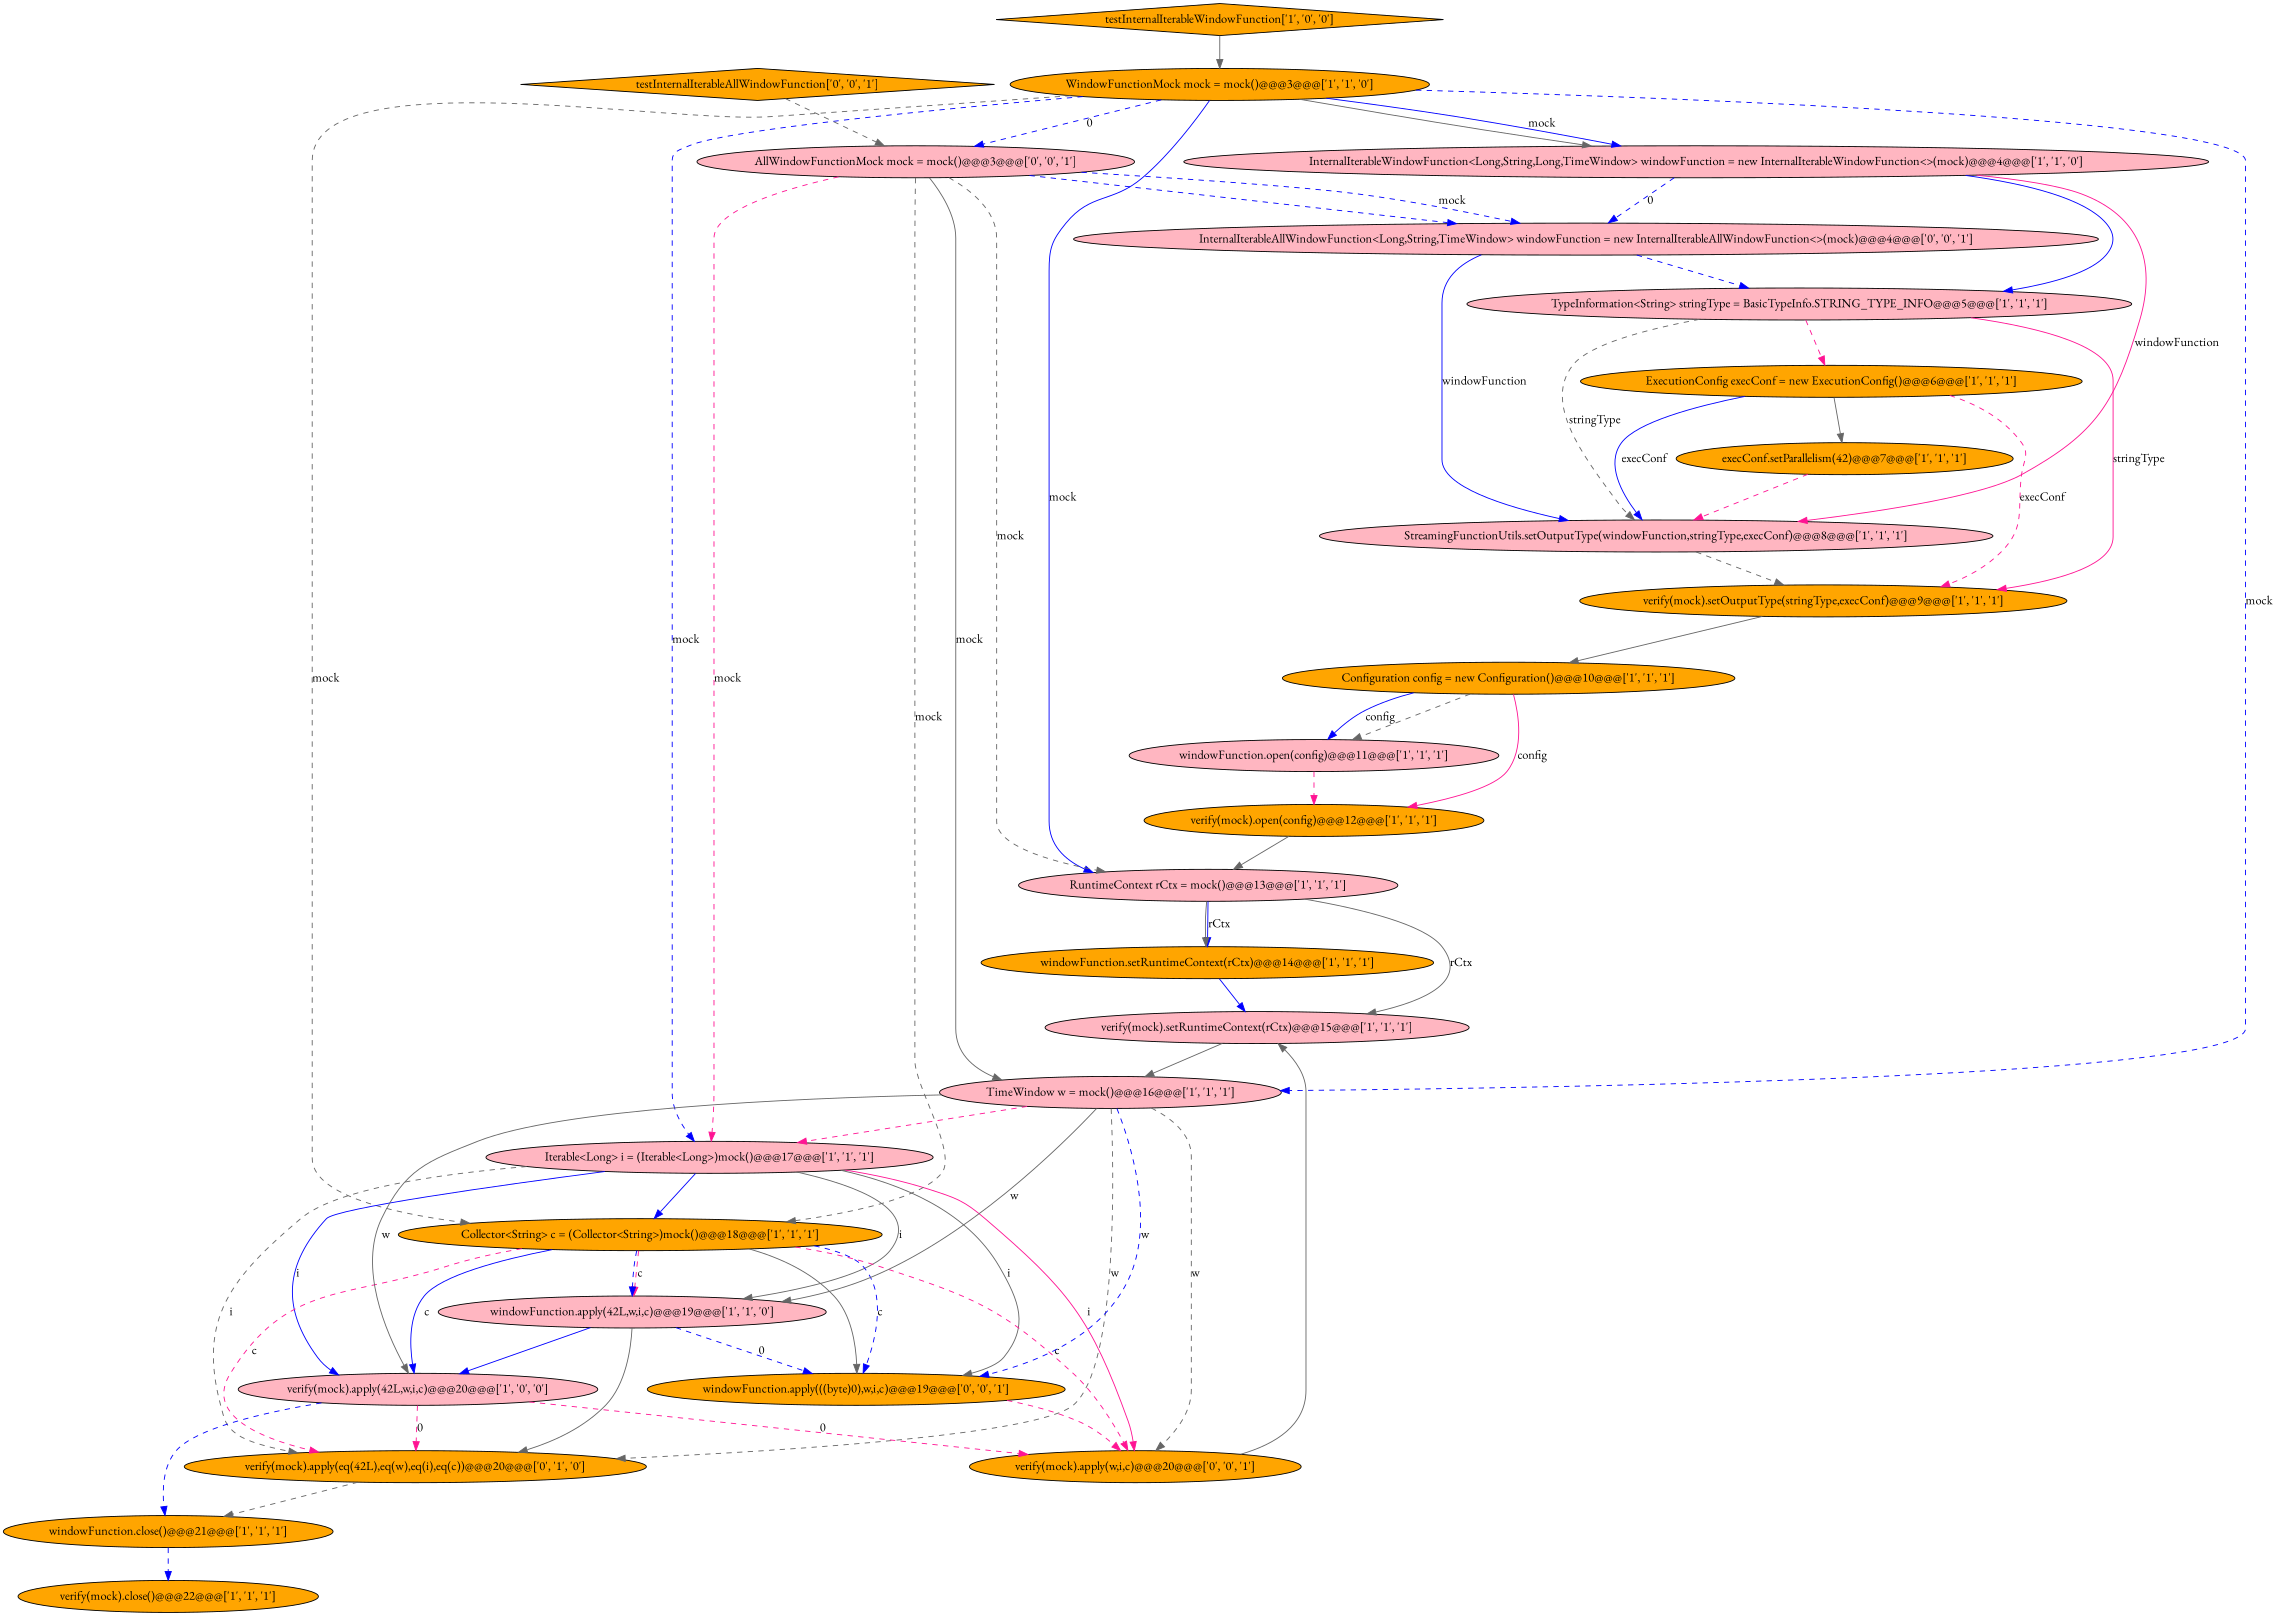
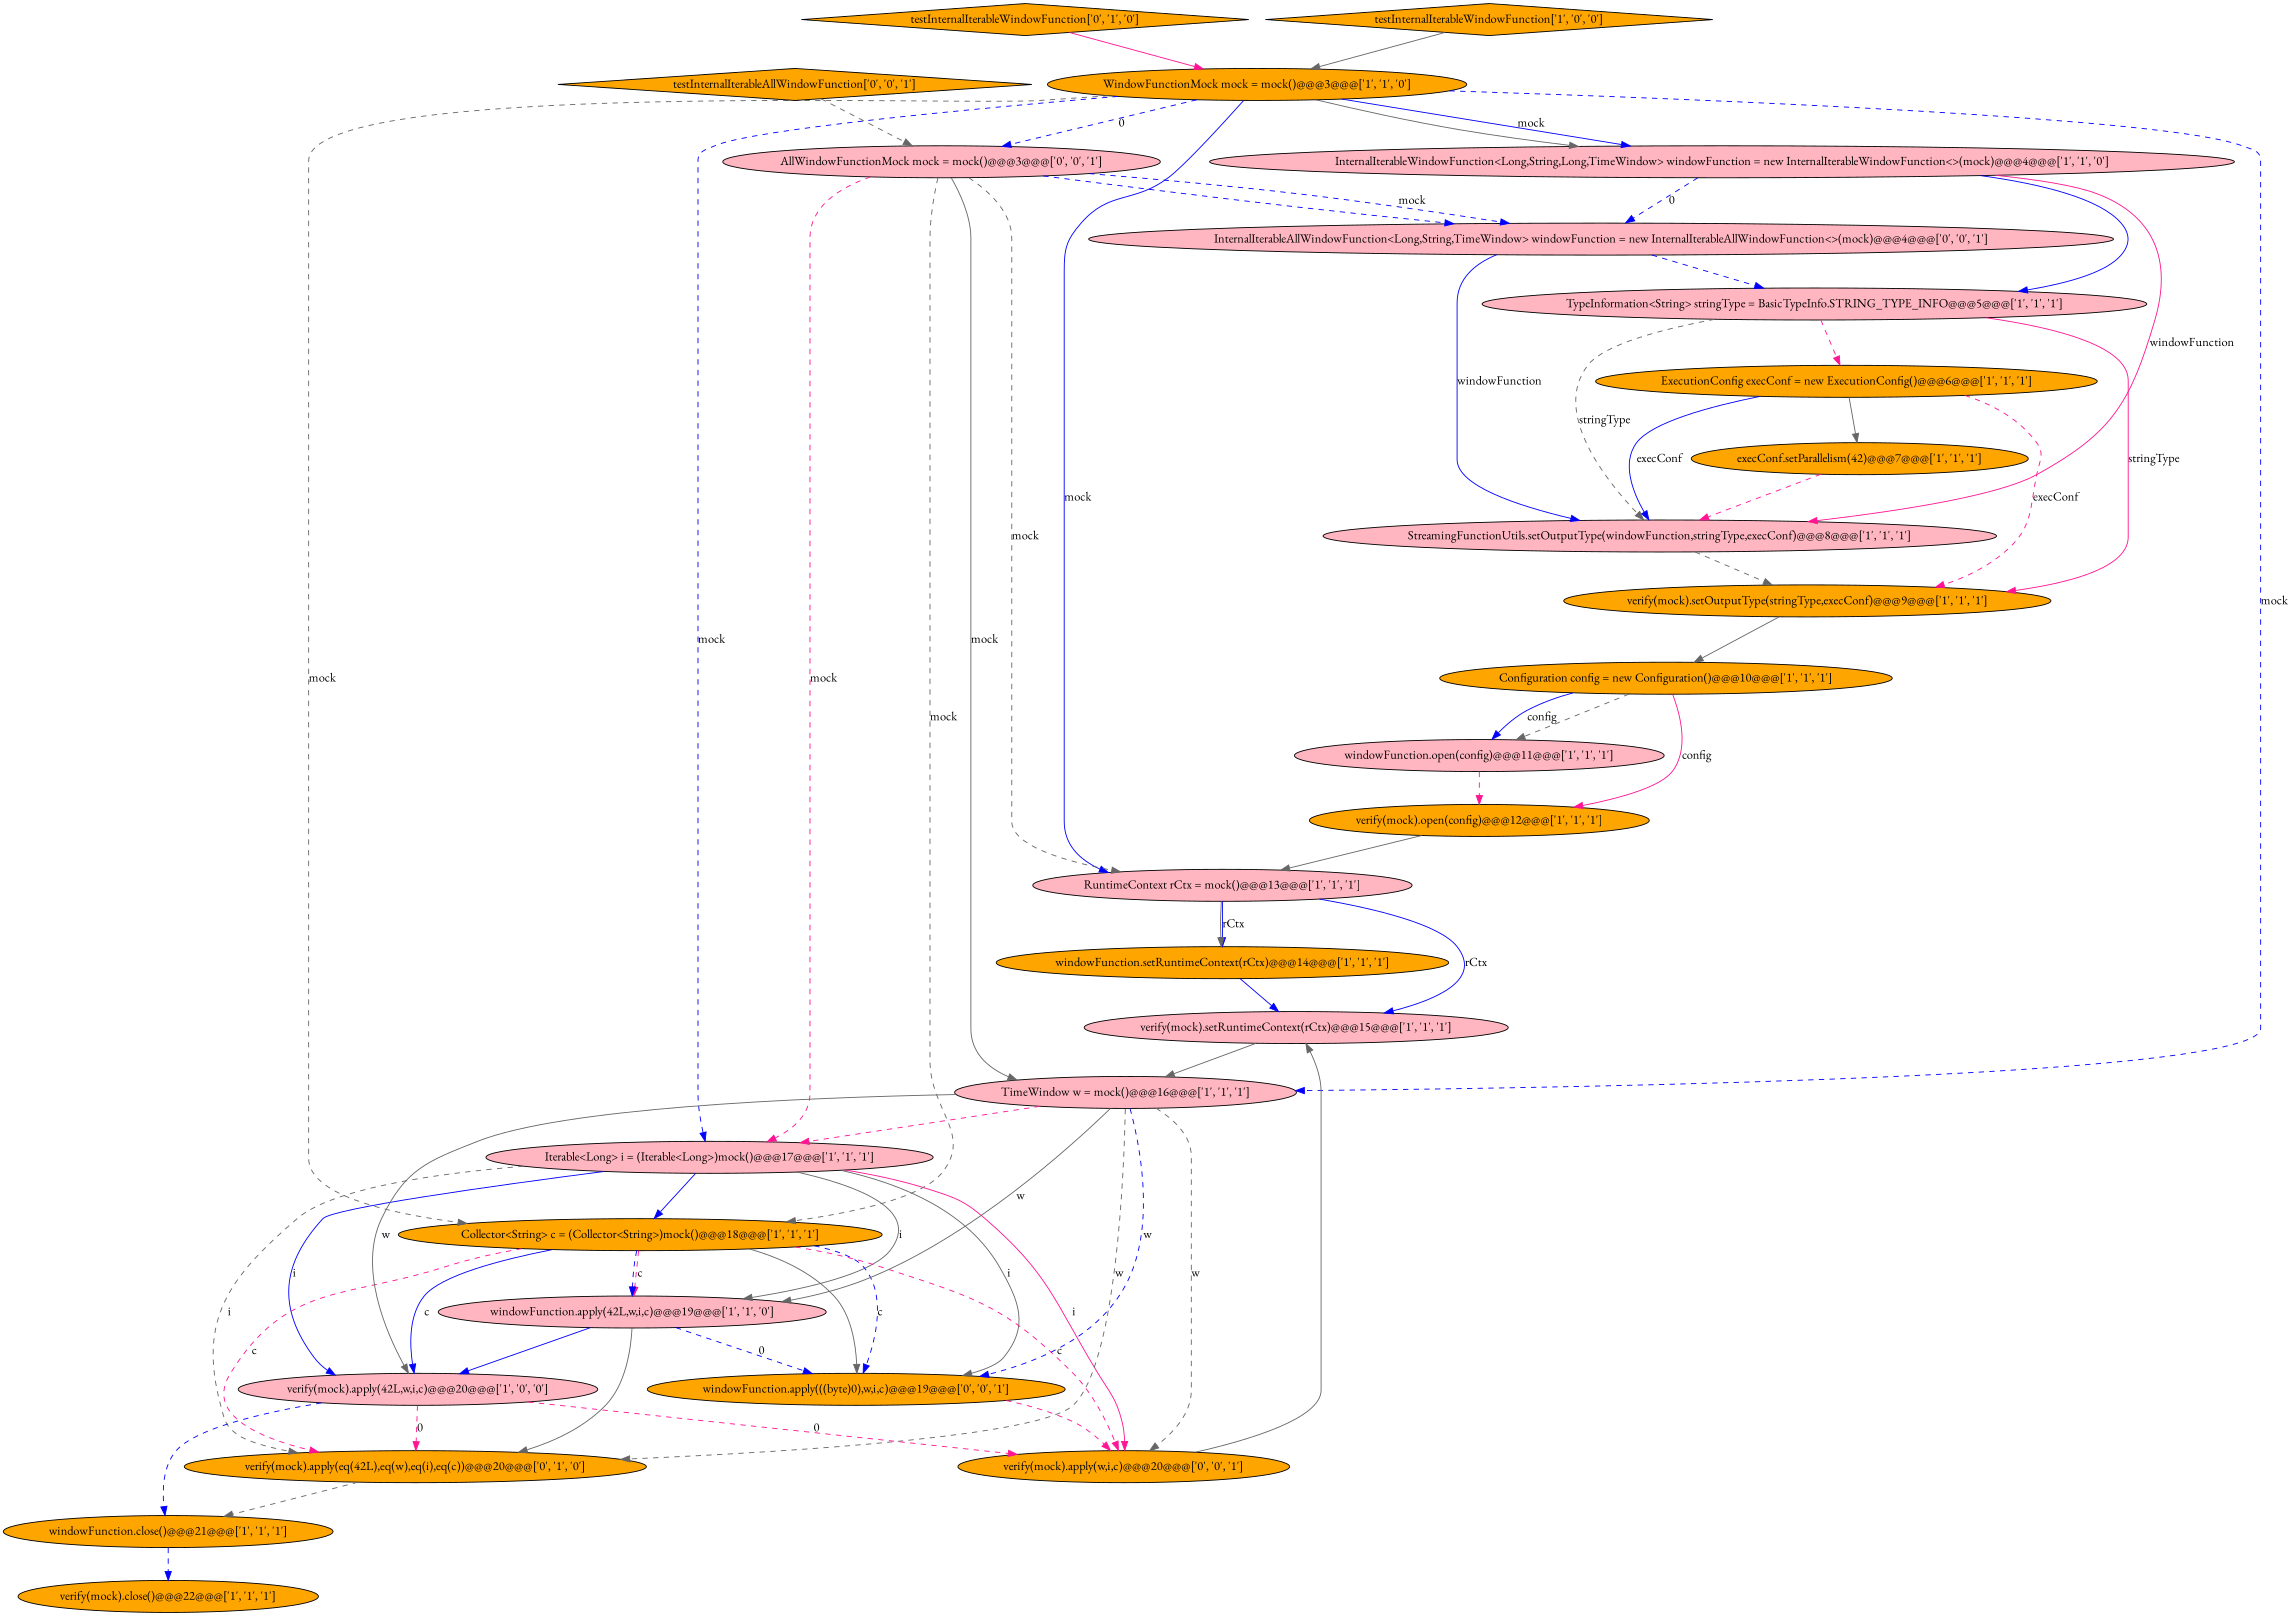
node "testInternalIterableWindowFunction['0', '1', '0']": added
edge "RuntimeContext rCtx = mock()@@@13@@@['1', '1', '1']" -> "verify(mock).setRuntimeContext(rCtx)@@@15@@@['1', '1', '1']": color gray40 -> blue
